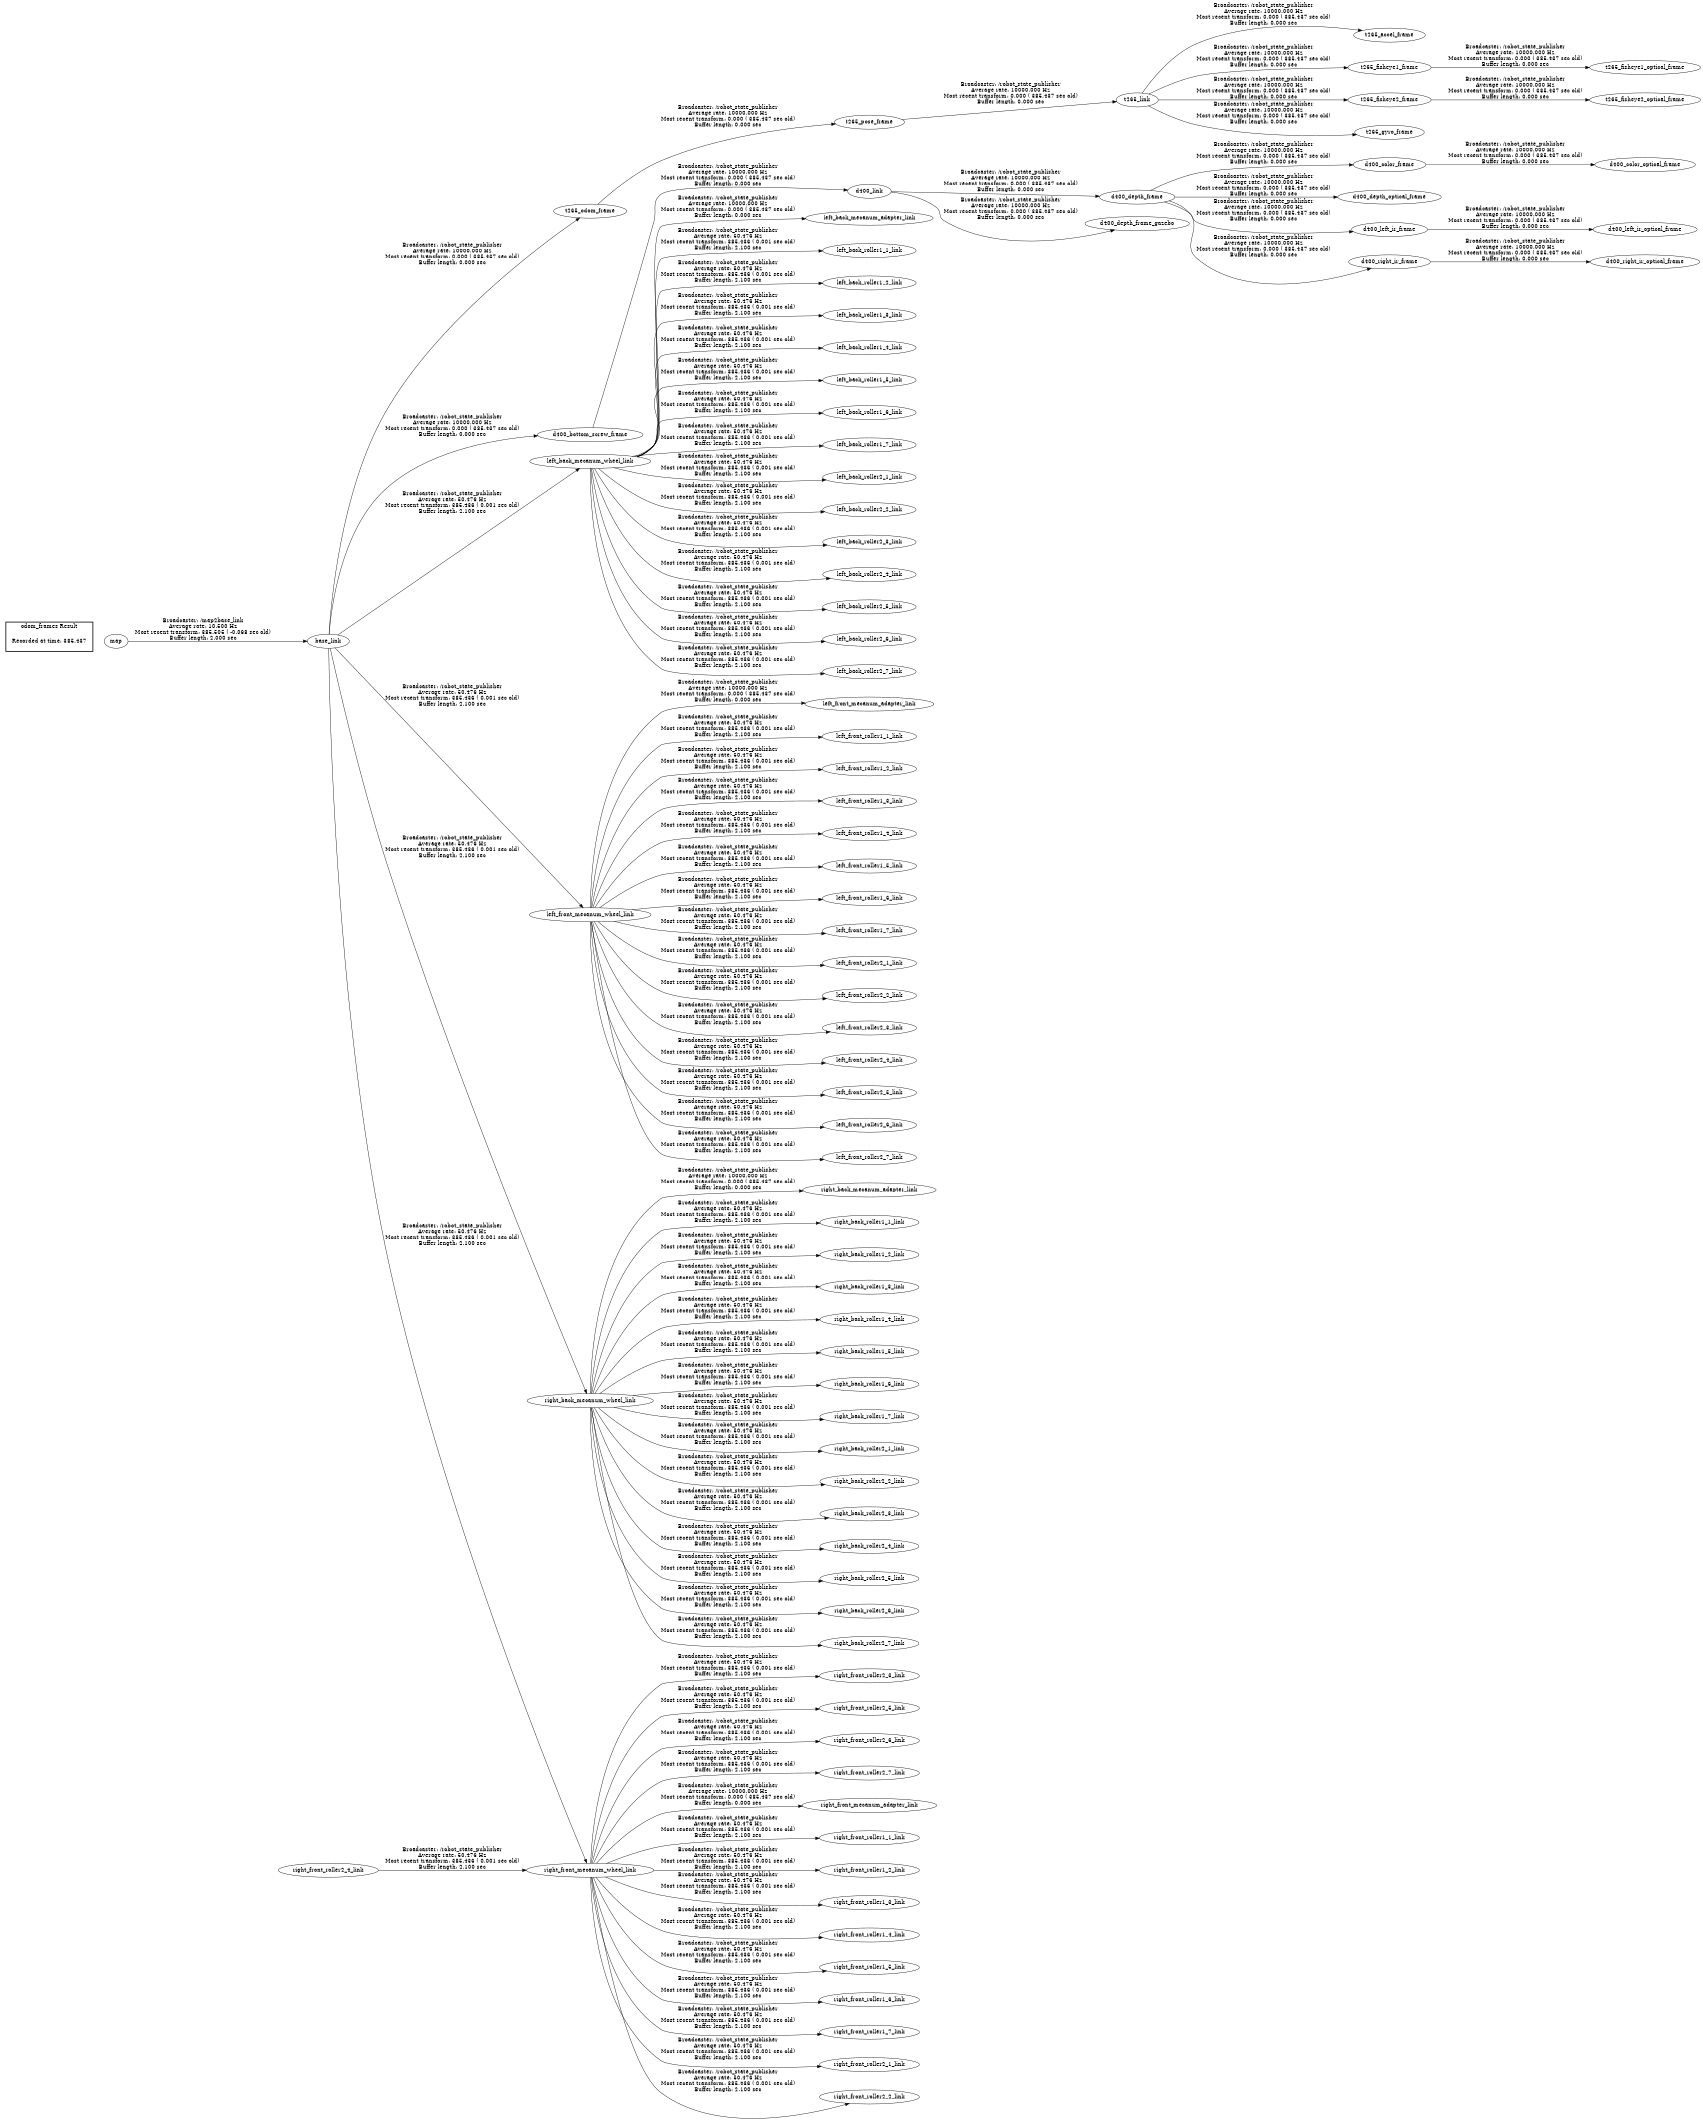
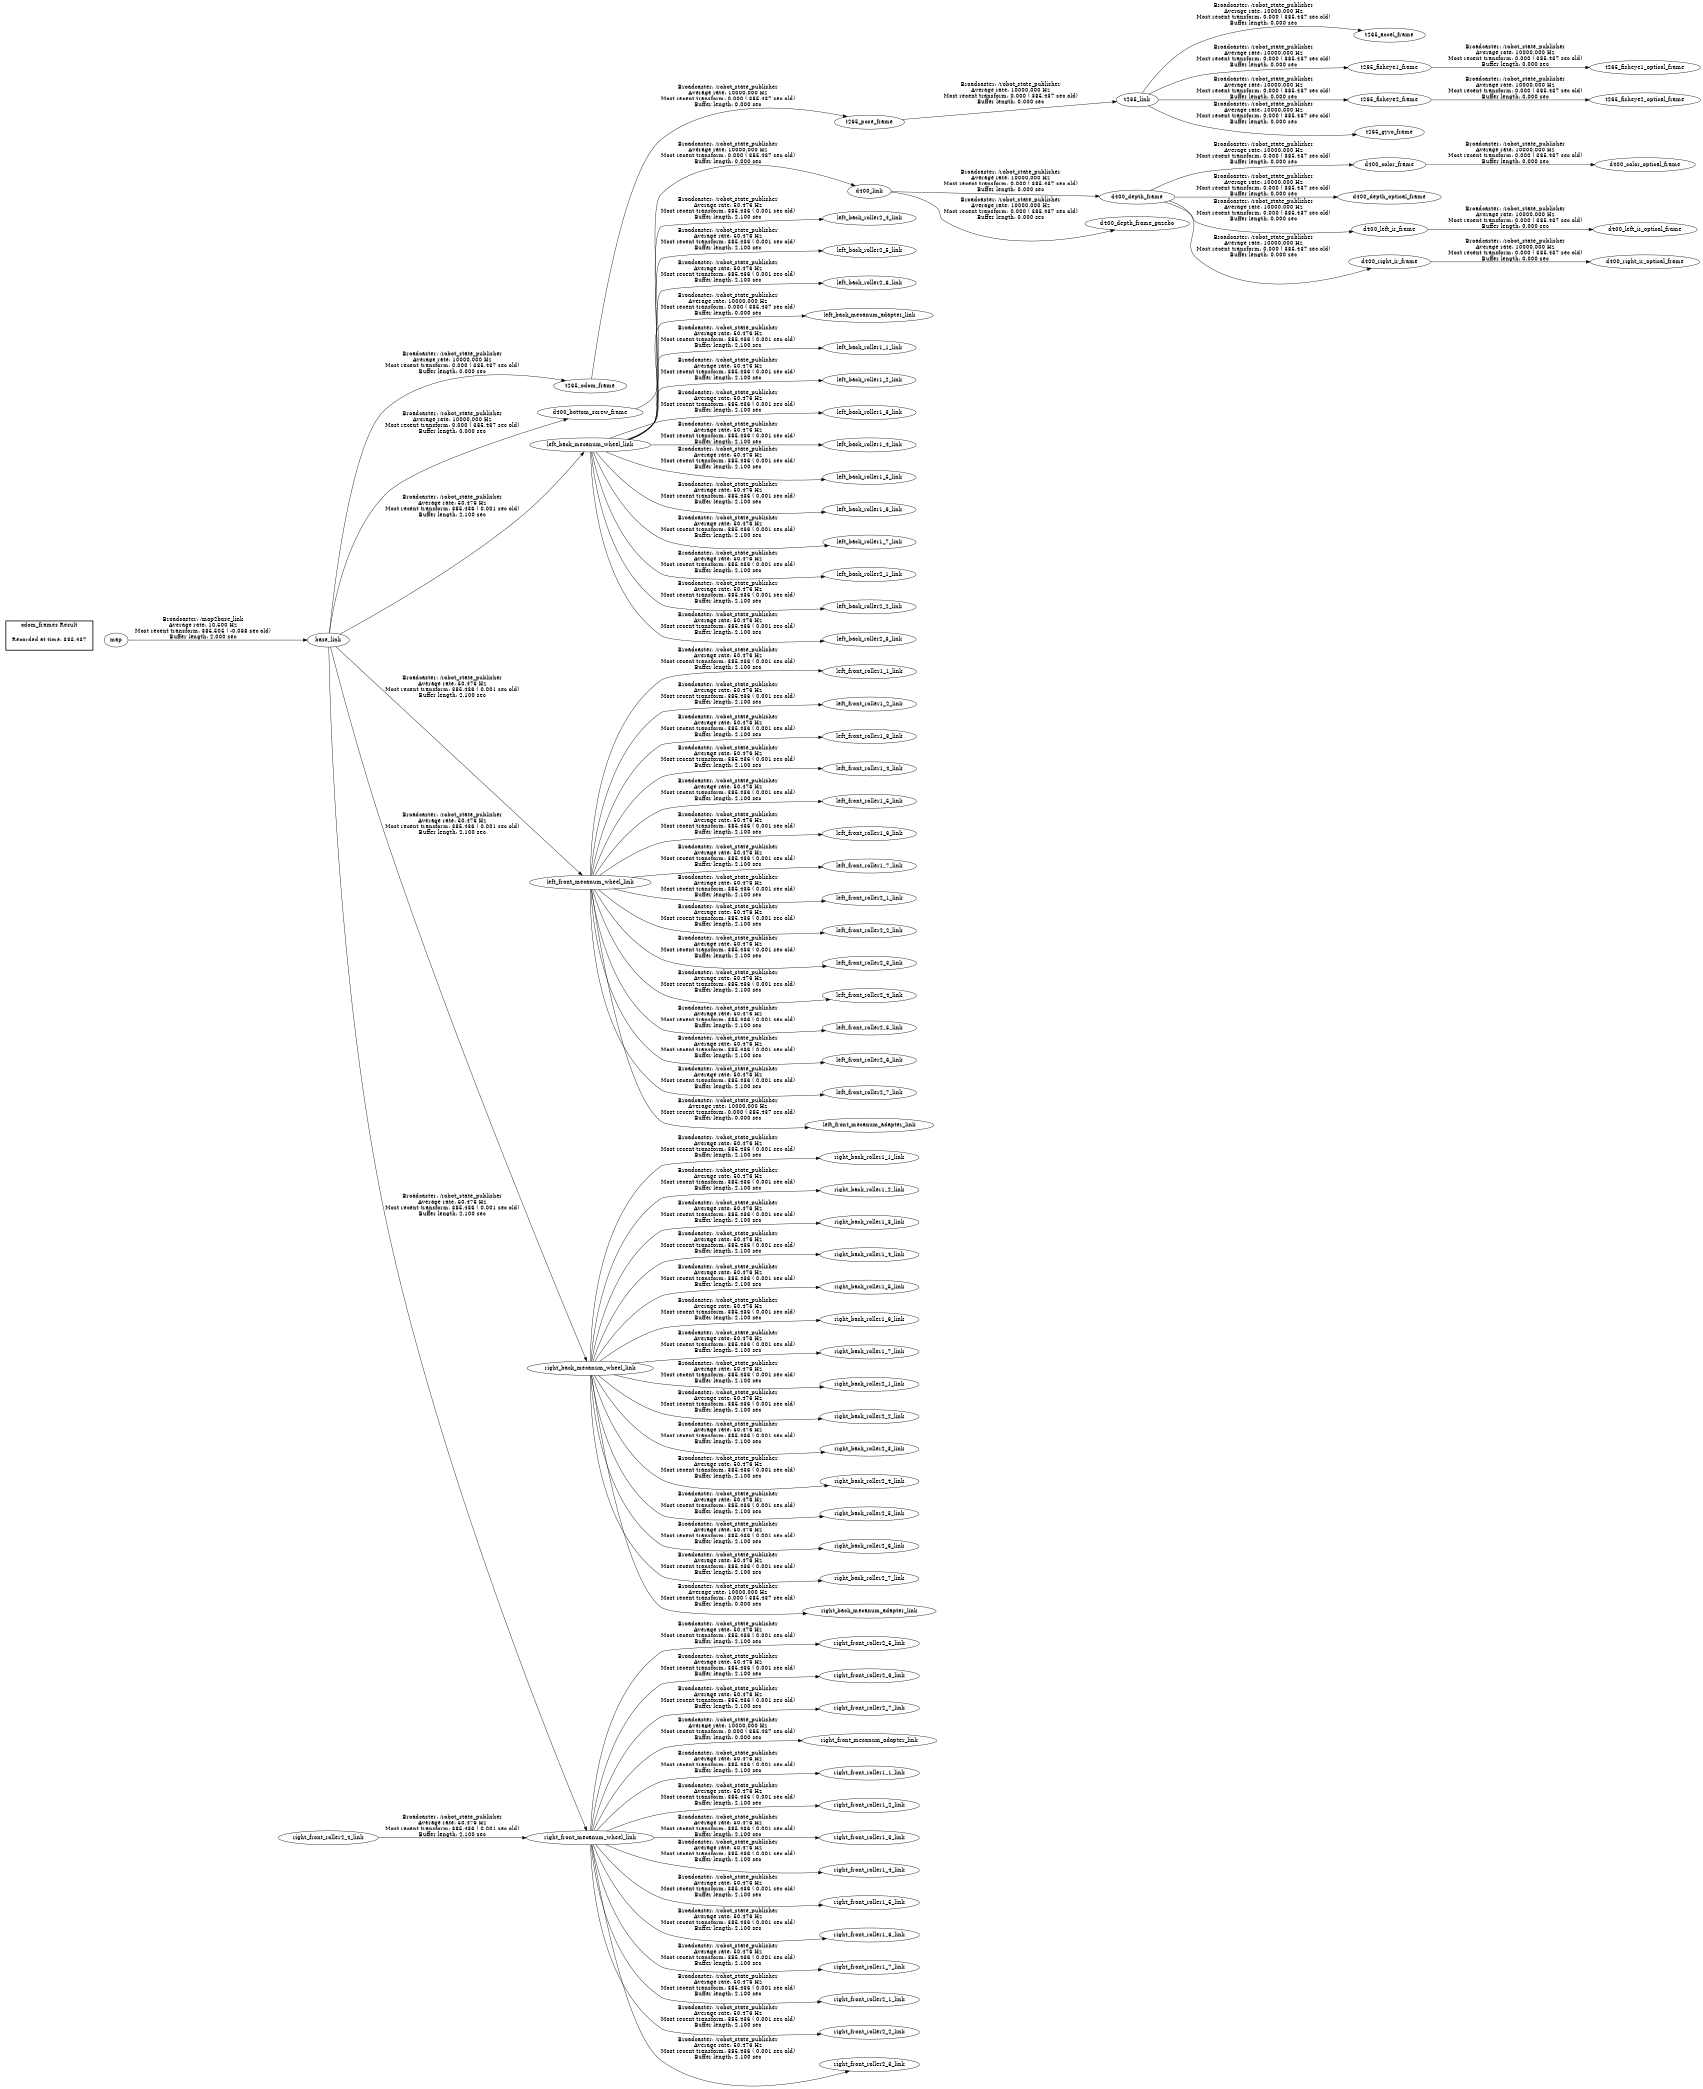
node "left_back_roller2_7_link": removed
